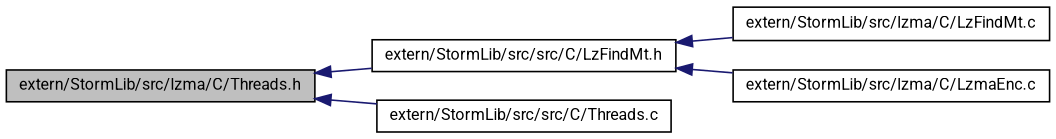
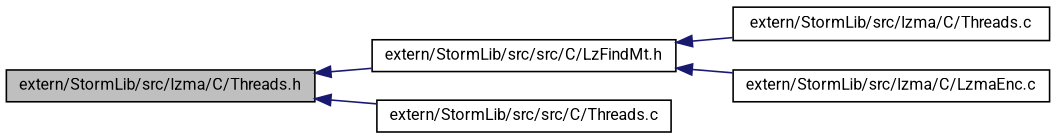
node "extern/StormLib/src/lzma/C/LzFindMt.c": label "extern/StormLib/src/lzma/C/LzFindMt.c" -> "extern/StormLib/src/lzma/C/Threads.c"
